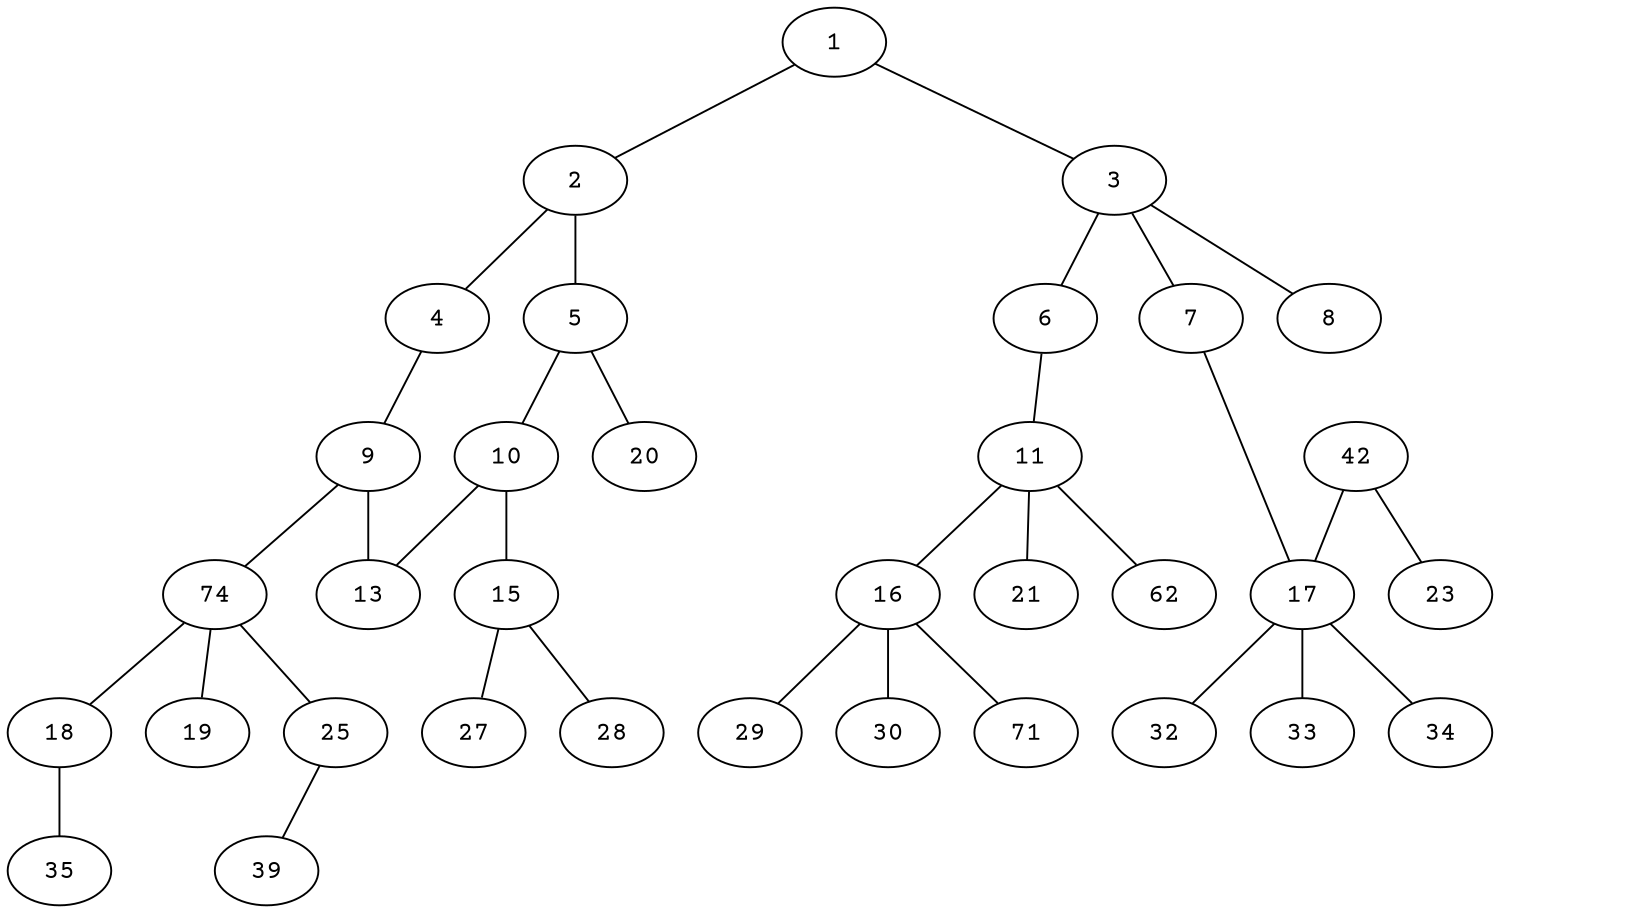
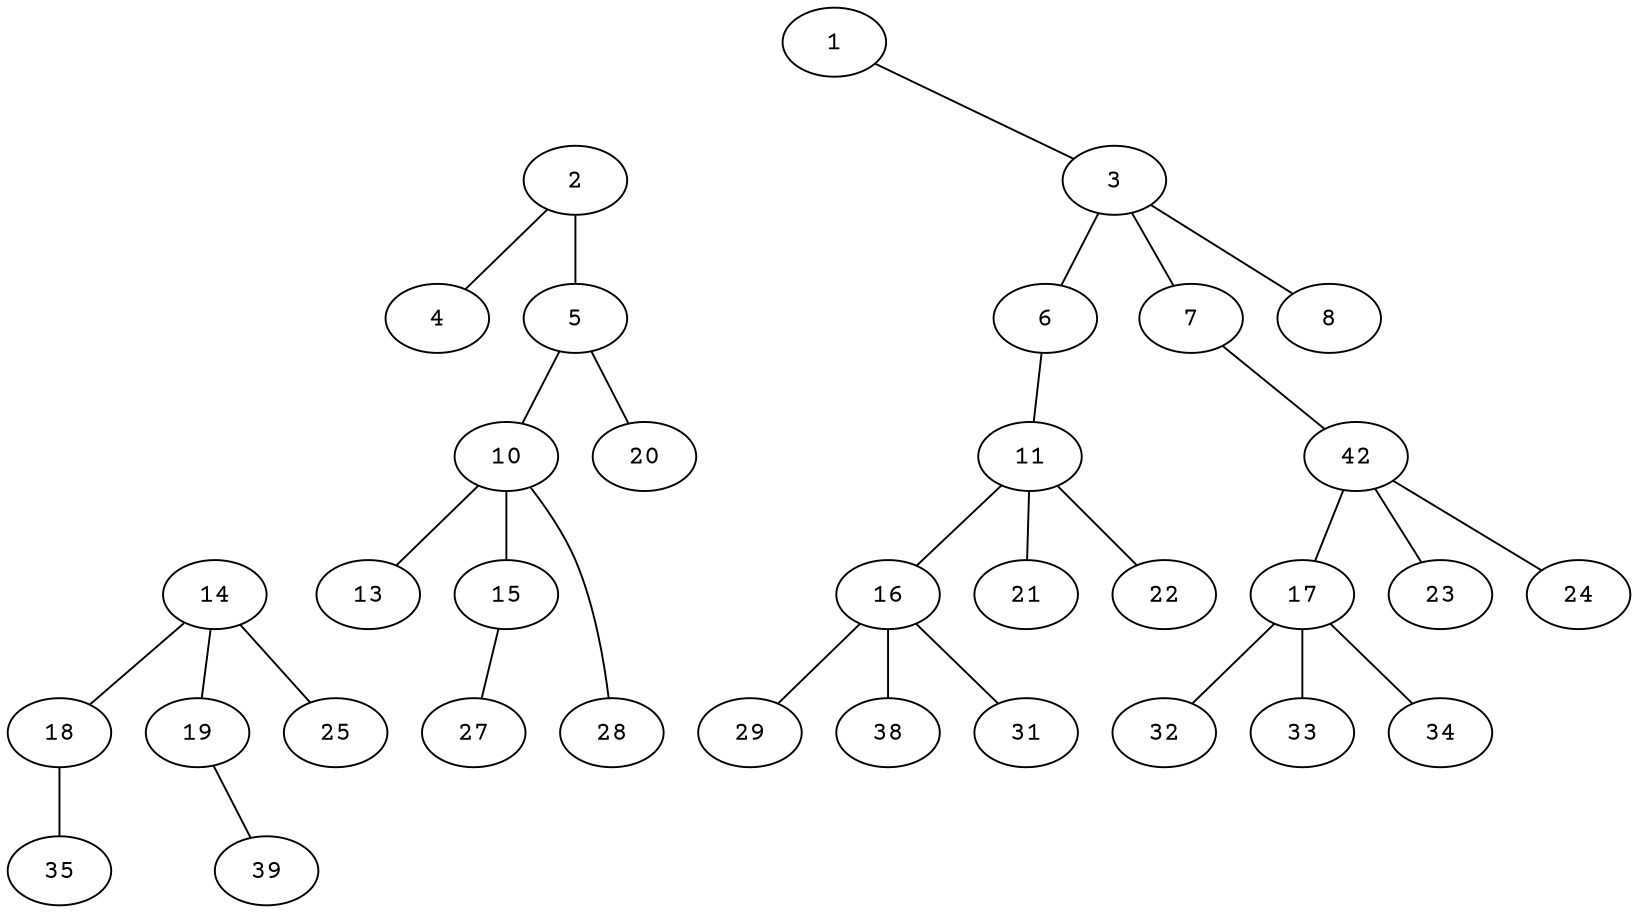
edge "1" -- "2": removed
node "9": removed
edge "7" -- "17": now "7" -- "42"
node "74": label "74" -> "14"
node "62": label "62" -> "22"
node "24": added
edge "15" -- "28": now "10" -- "28"
node "30": label "30" -> "38"
node "71": label "71" -> "31"
edge "25" -- "39": now "19" -- "39"
